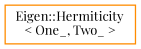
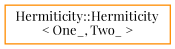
node "Eigen::Hermiticity < One_, Two_ >": label "Eigen::Hermiticity < One_, Two_ >" -> "Hermiticity::Hermiticity < One_, Two_ >"
